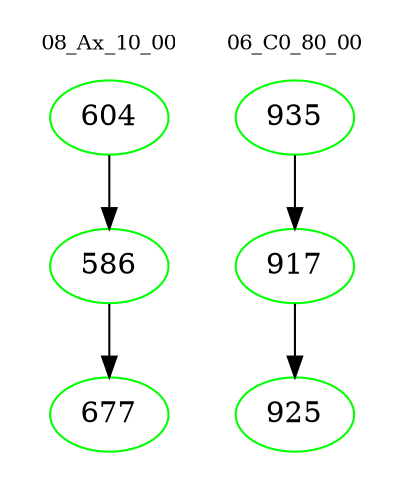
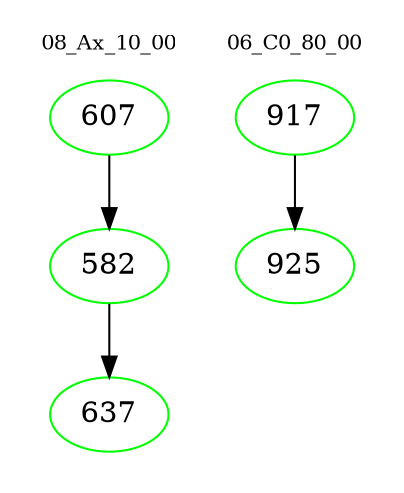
node "604": label "604" -> "607"
node "935": removed
node "586": label "586" -> "582"
node "677": label "677" -> "637"
